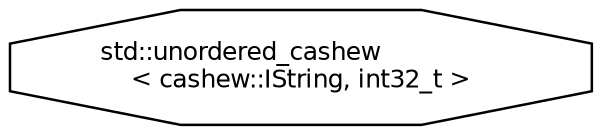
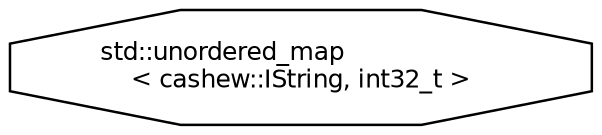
node "std::unordered_cashew < cashew::IString, int32_t >": label "std::unordered_cashew < cashew::IString, int32_t >" -> "std::unordered_map < cashew::IString, int32_t >"
